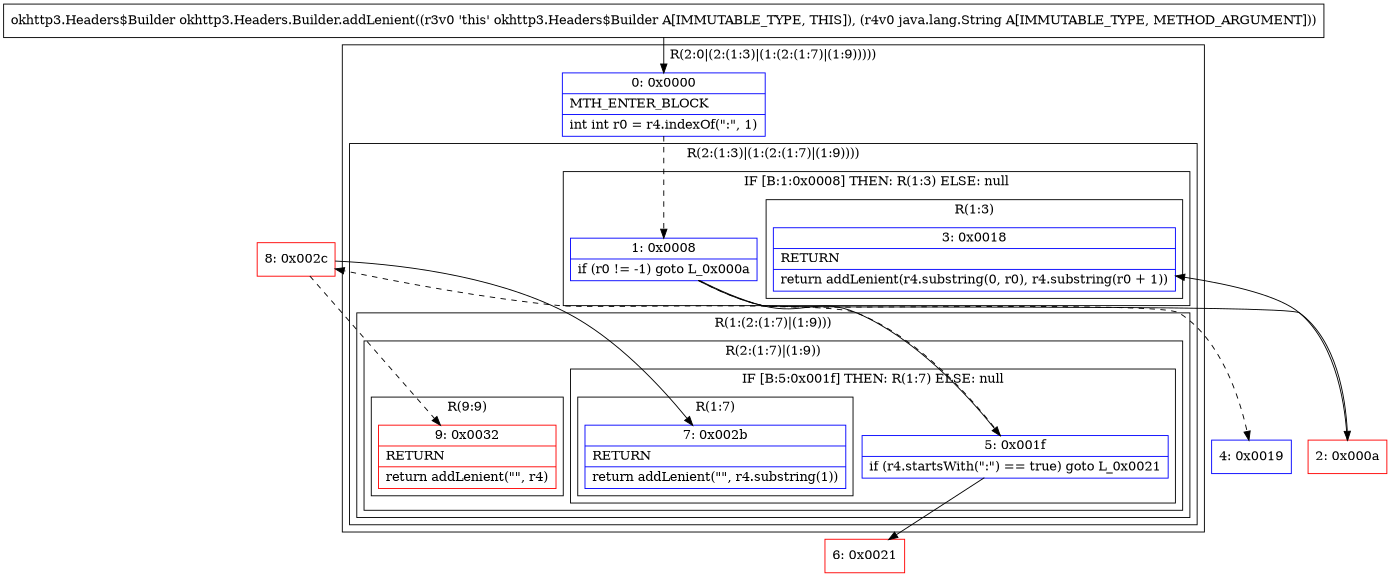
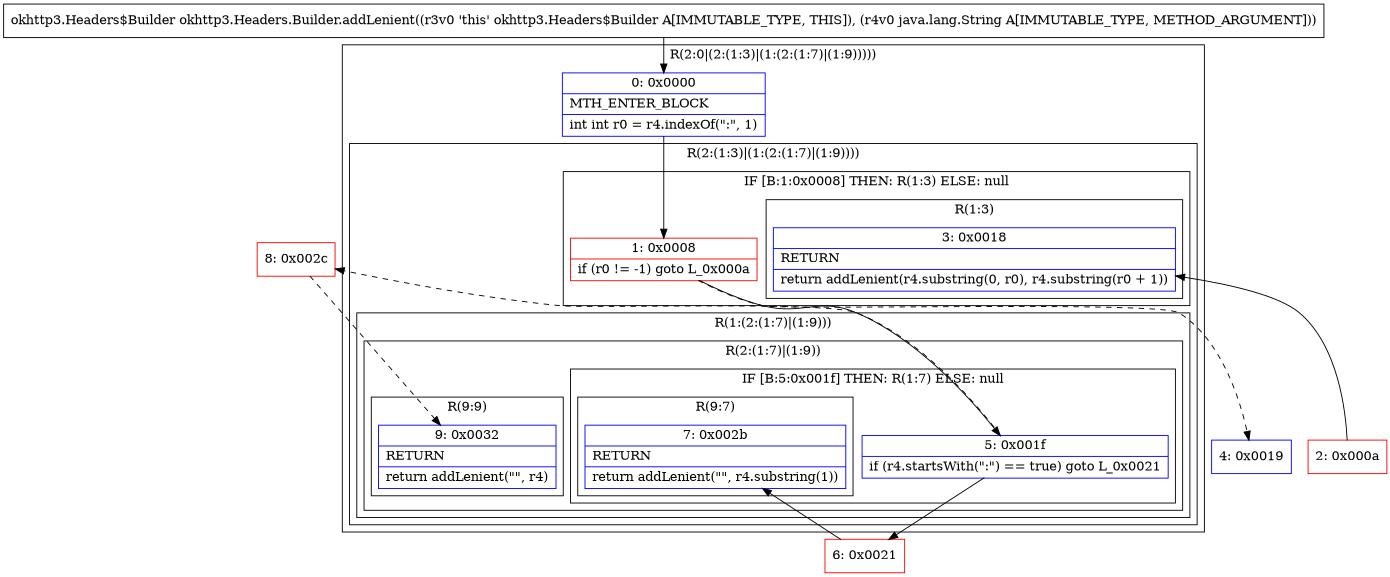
edge "0: 0x0000" -> "1: 0x0008": style dashed -> solid
node "1: 0x0008": color blue -> red
edge "8: 0x002c" -> "7: 0x002b": now "6: 0x0021" -> "7: 0x002b"
edge "1: 0x0008" -> "2: 0x000a": removed
cluster "R(1:7)": label "R(1:7)" -> "R(9:7)"
node "9: 0x0032": color red -> blue
